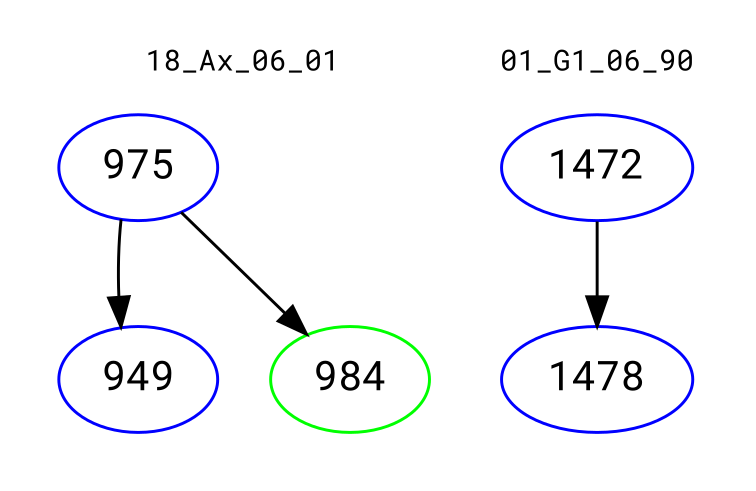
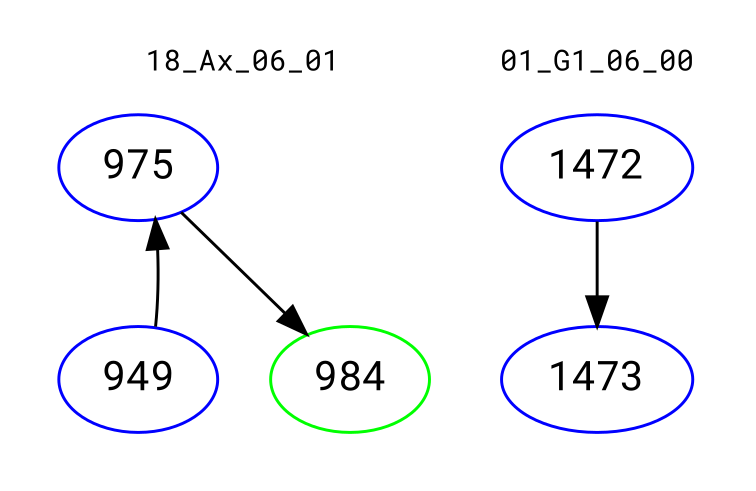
cluster "01_G1_06_90": label "01_G1_06_90" -> "01_G1_06_00"
edge "975" -> "949": reversed
node "1478": label "1478" -> "1473"
